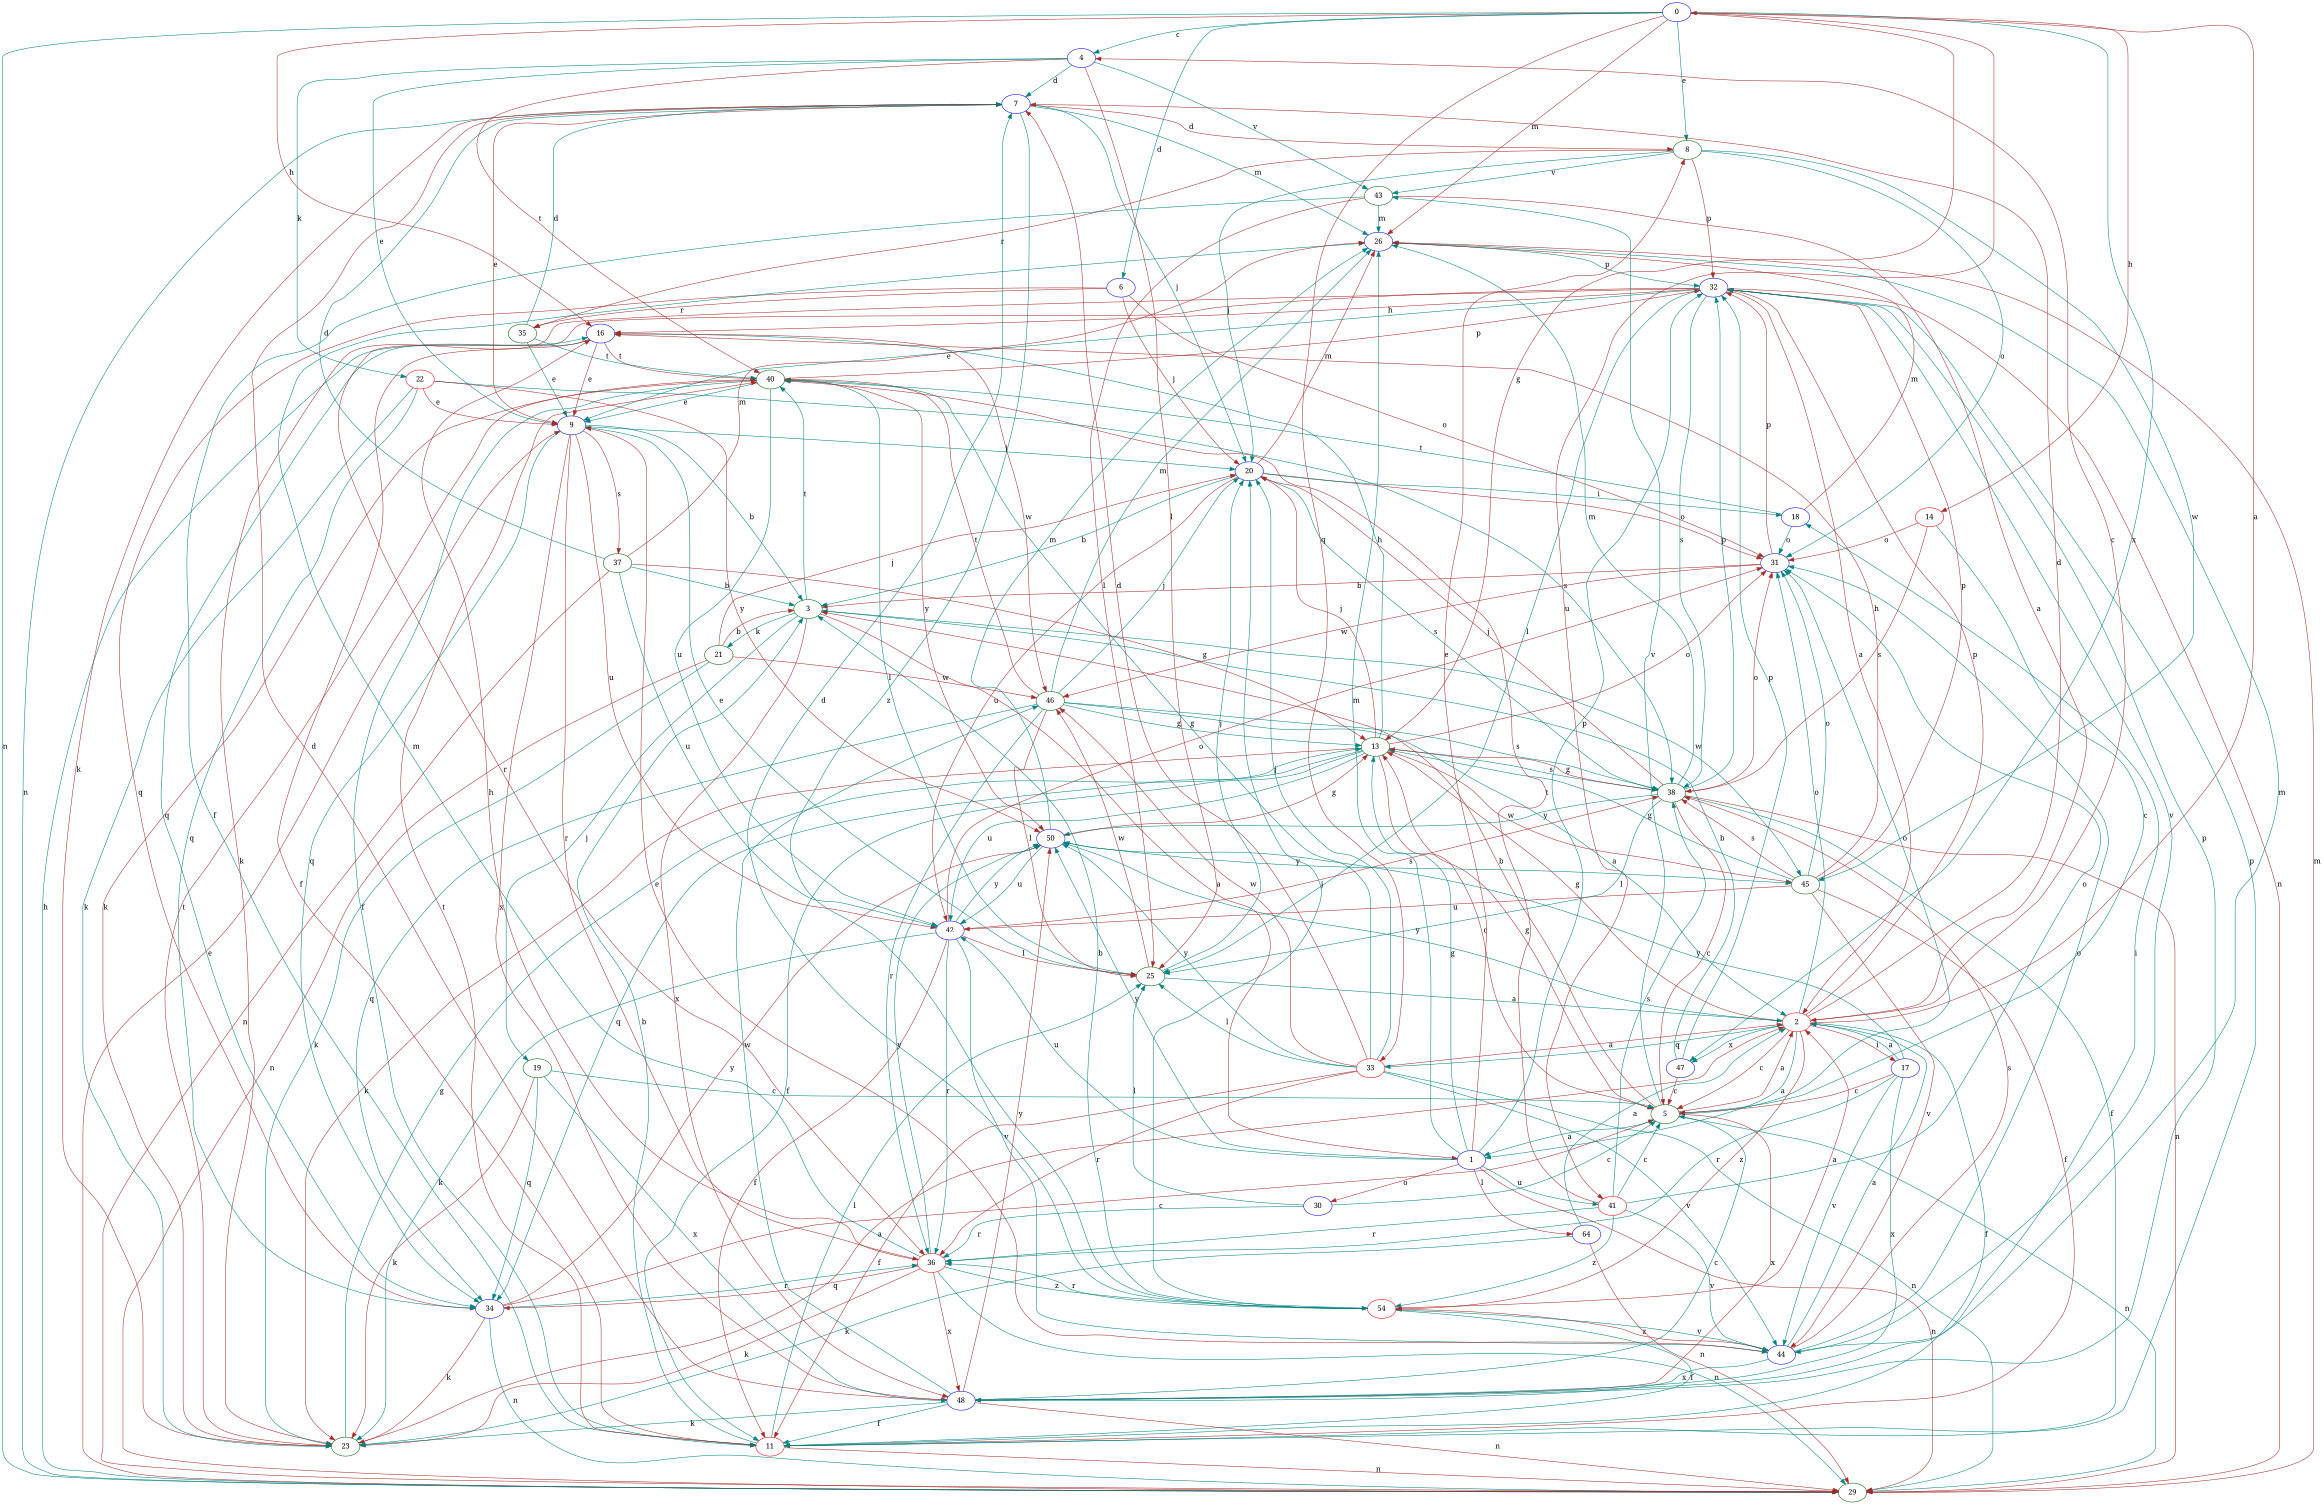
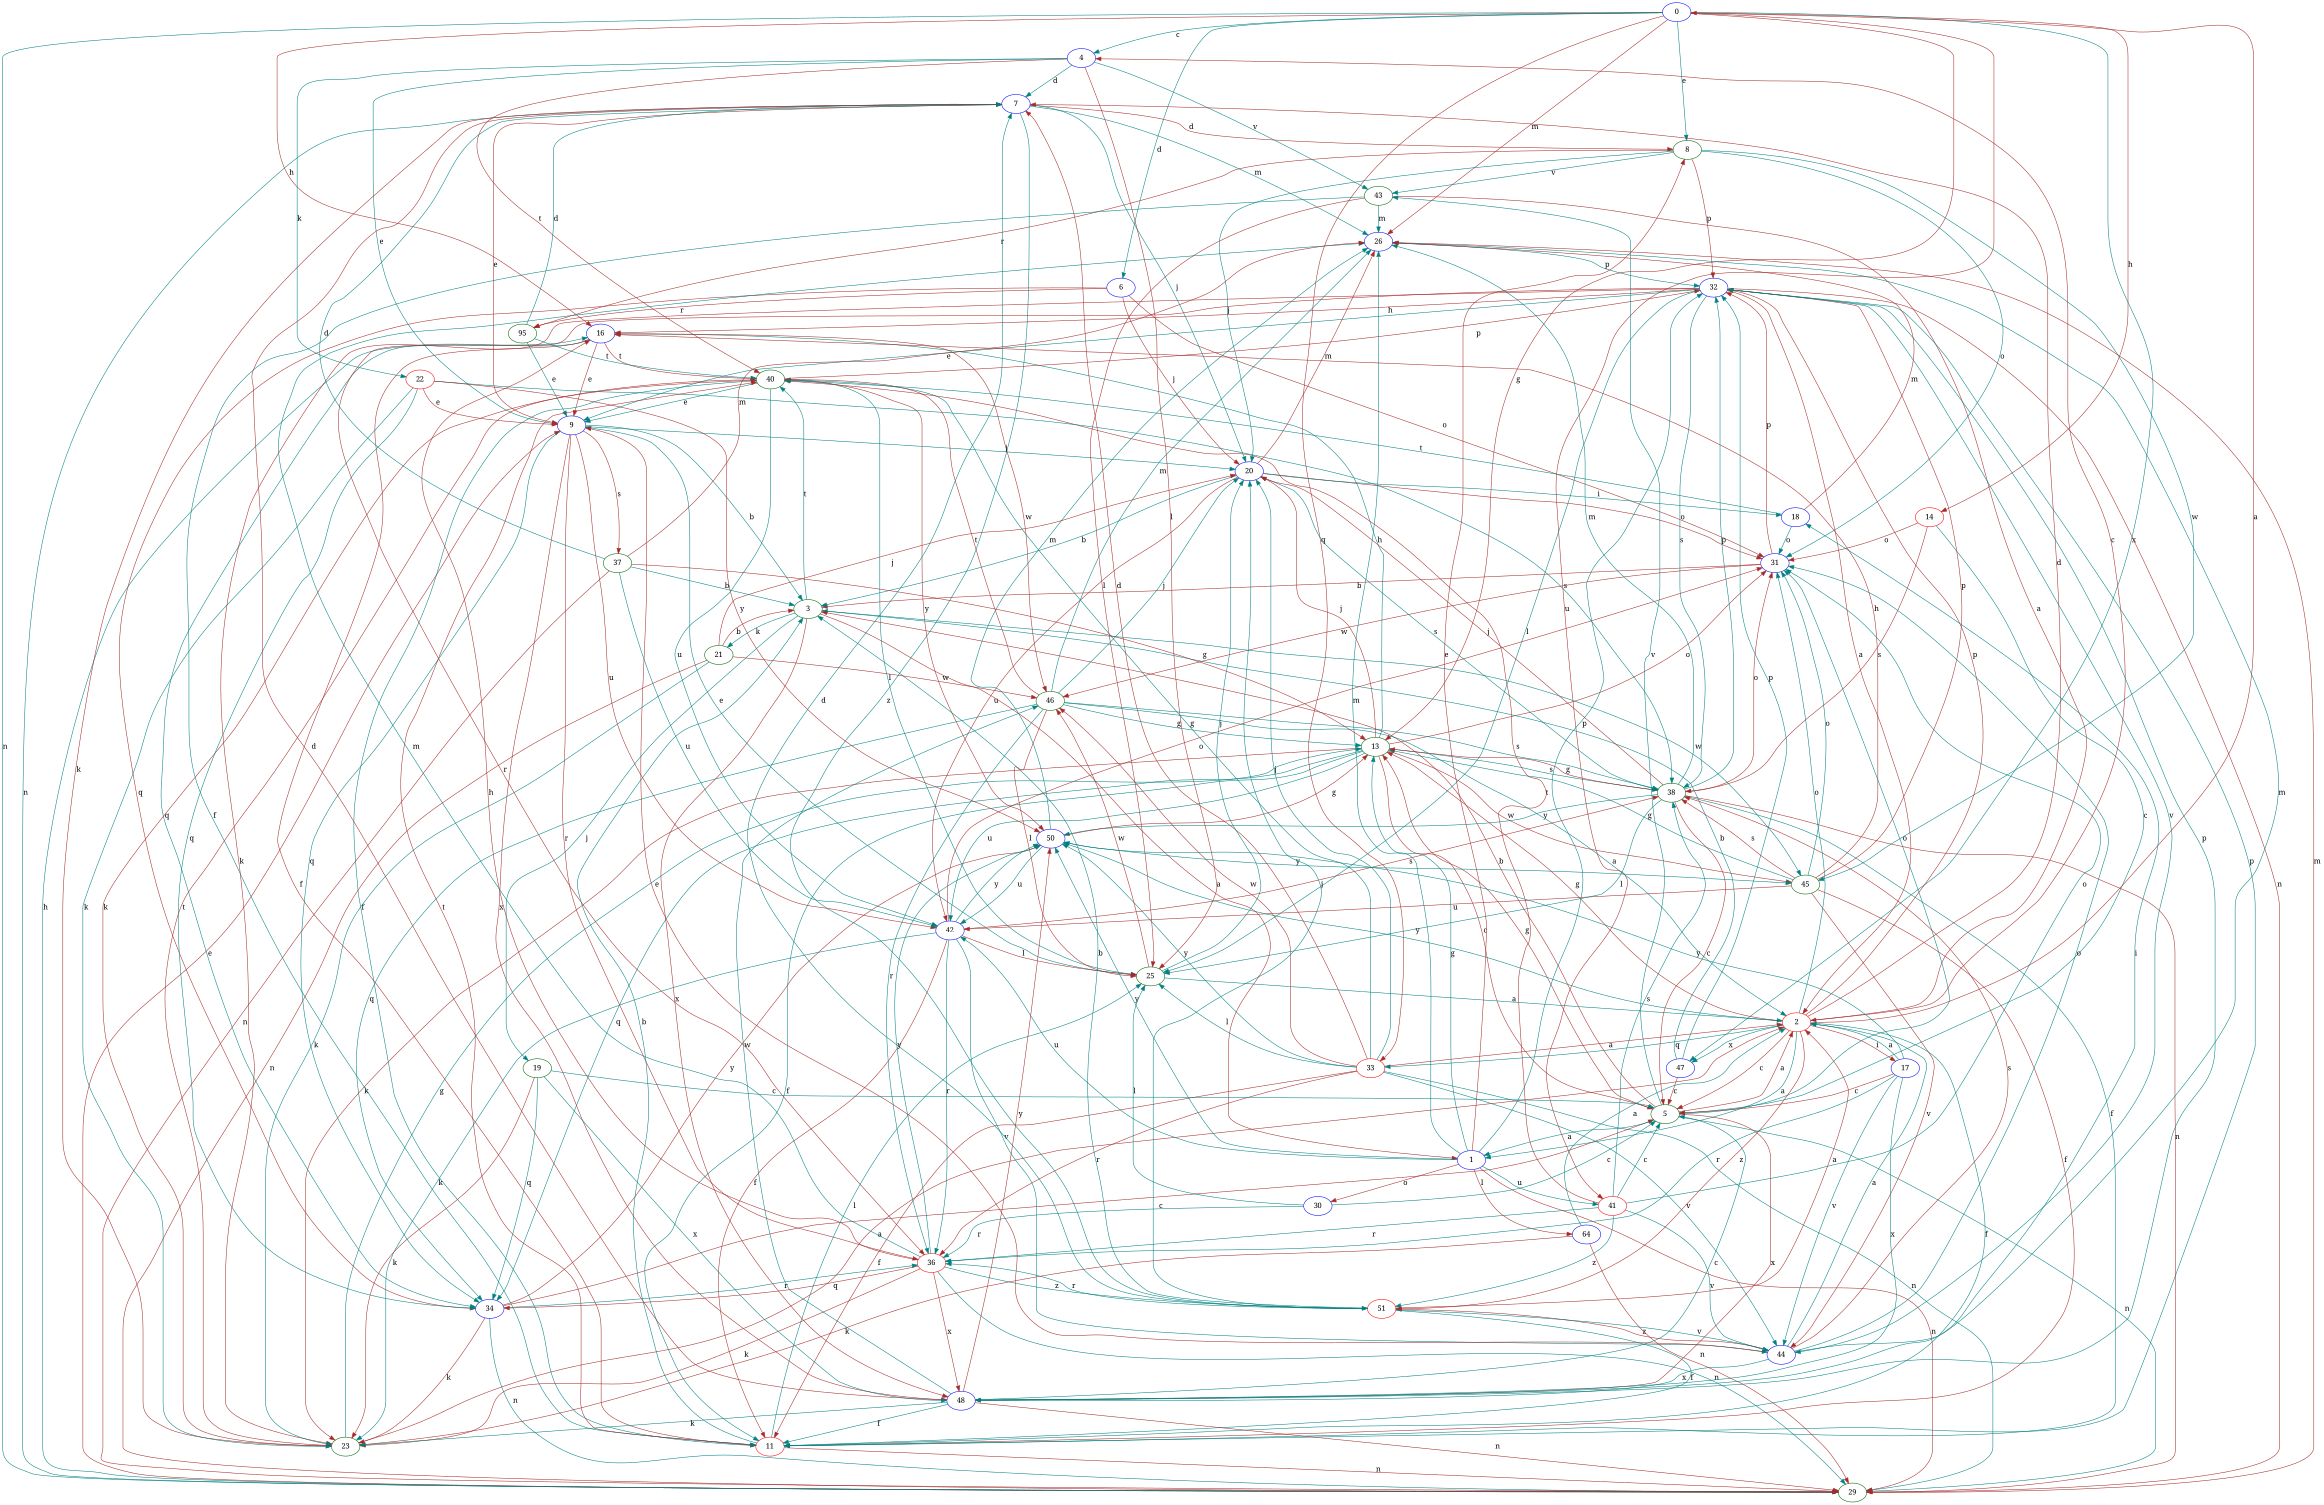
node "35": label "35" -> "95"
edge "64" -> "23": color teal -> brown
node "54": label "54" -> "51"
